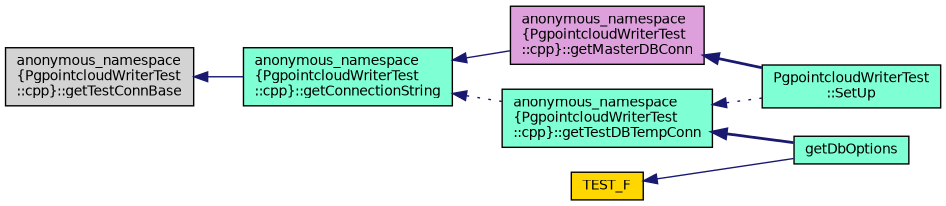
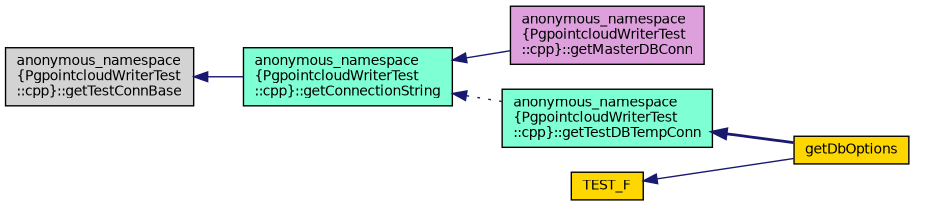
node "PgpointcloudWriterTest ::SetUp": removed
node "getDbOptions": fillcolor aquamarine -> gold
